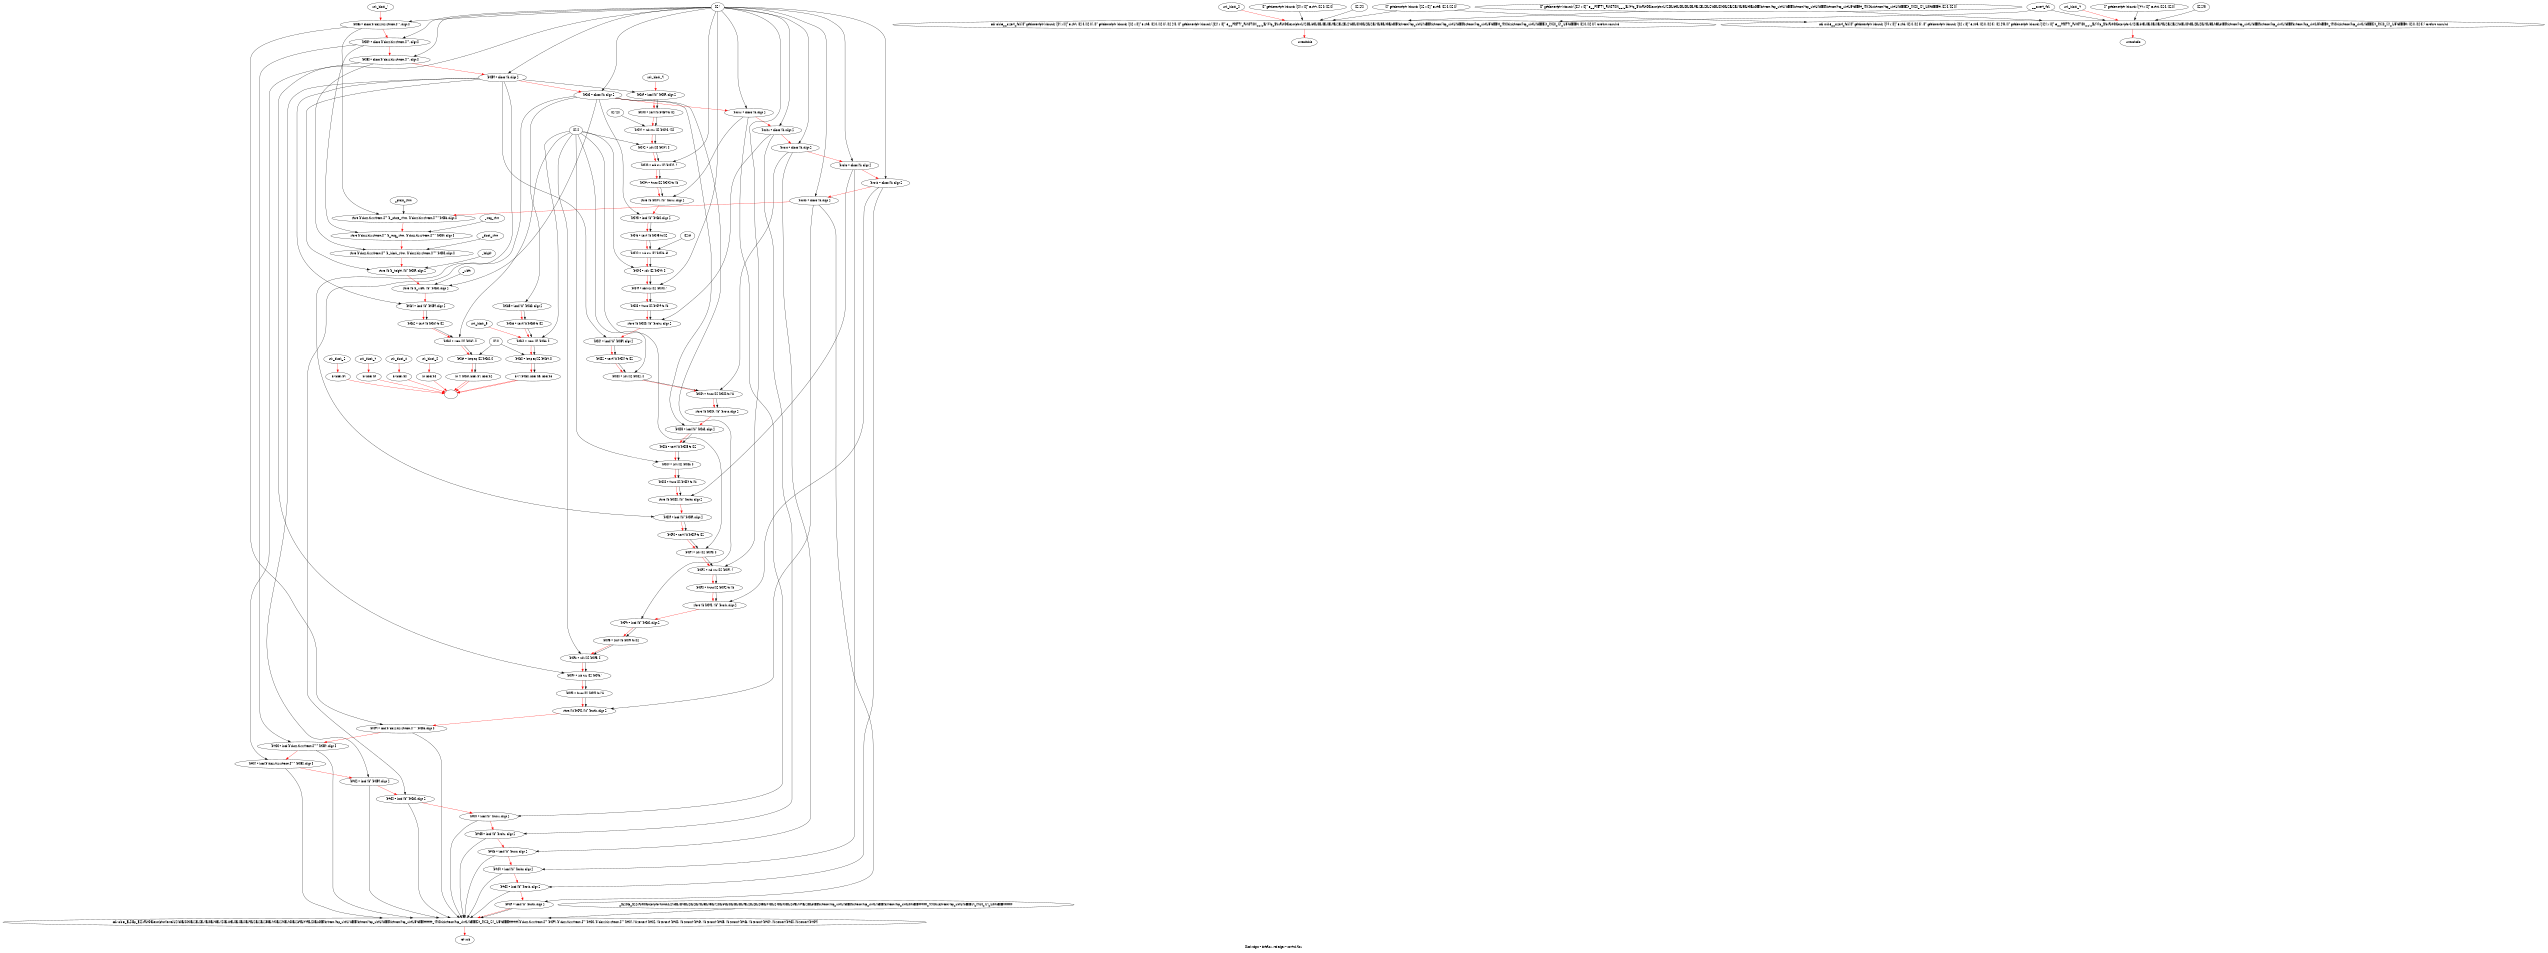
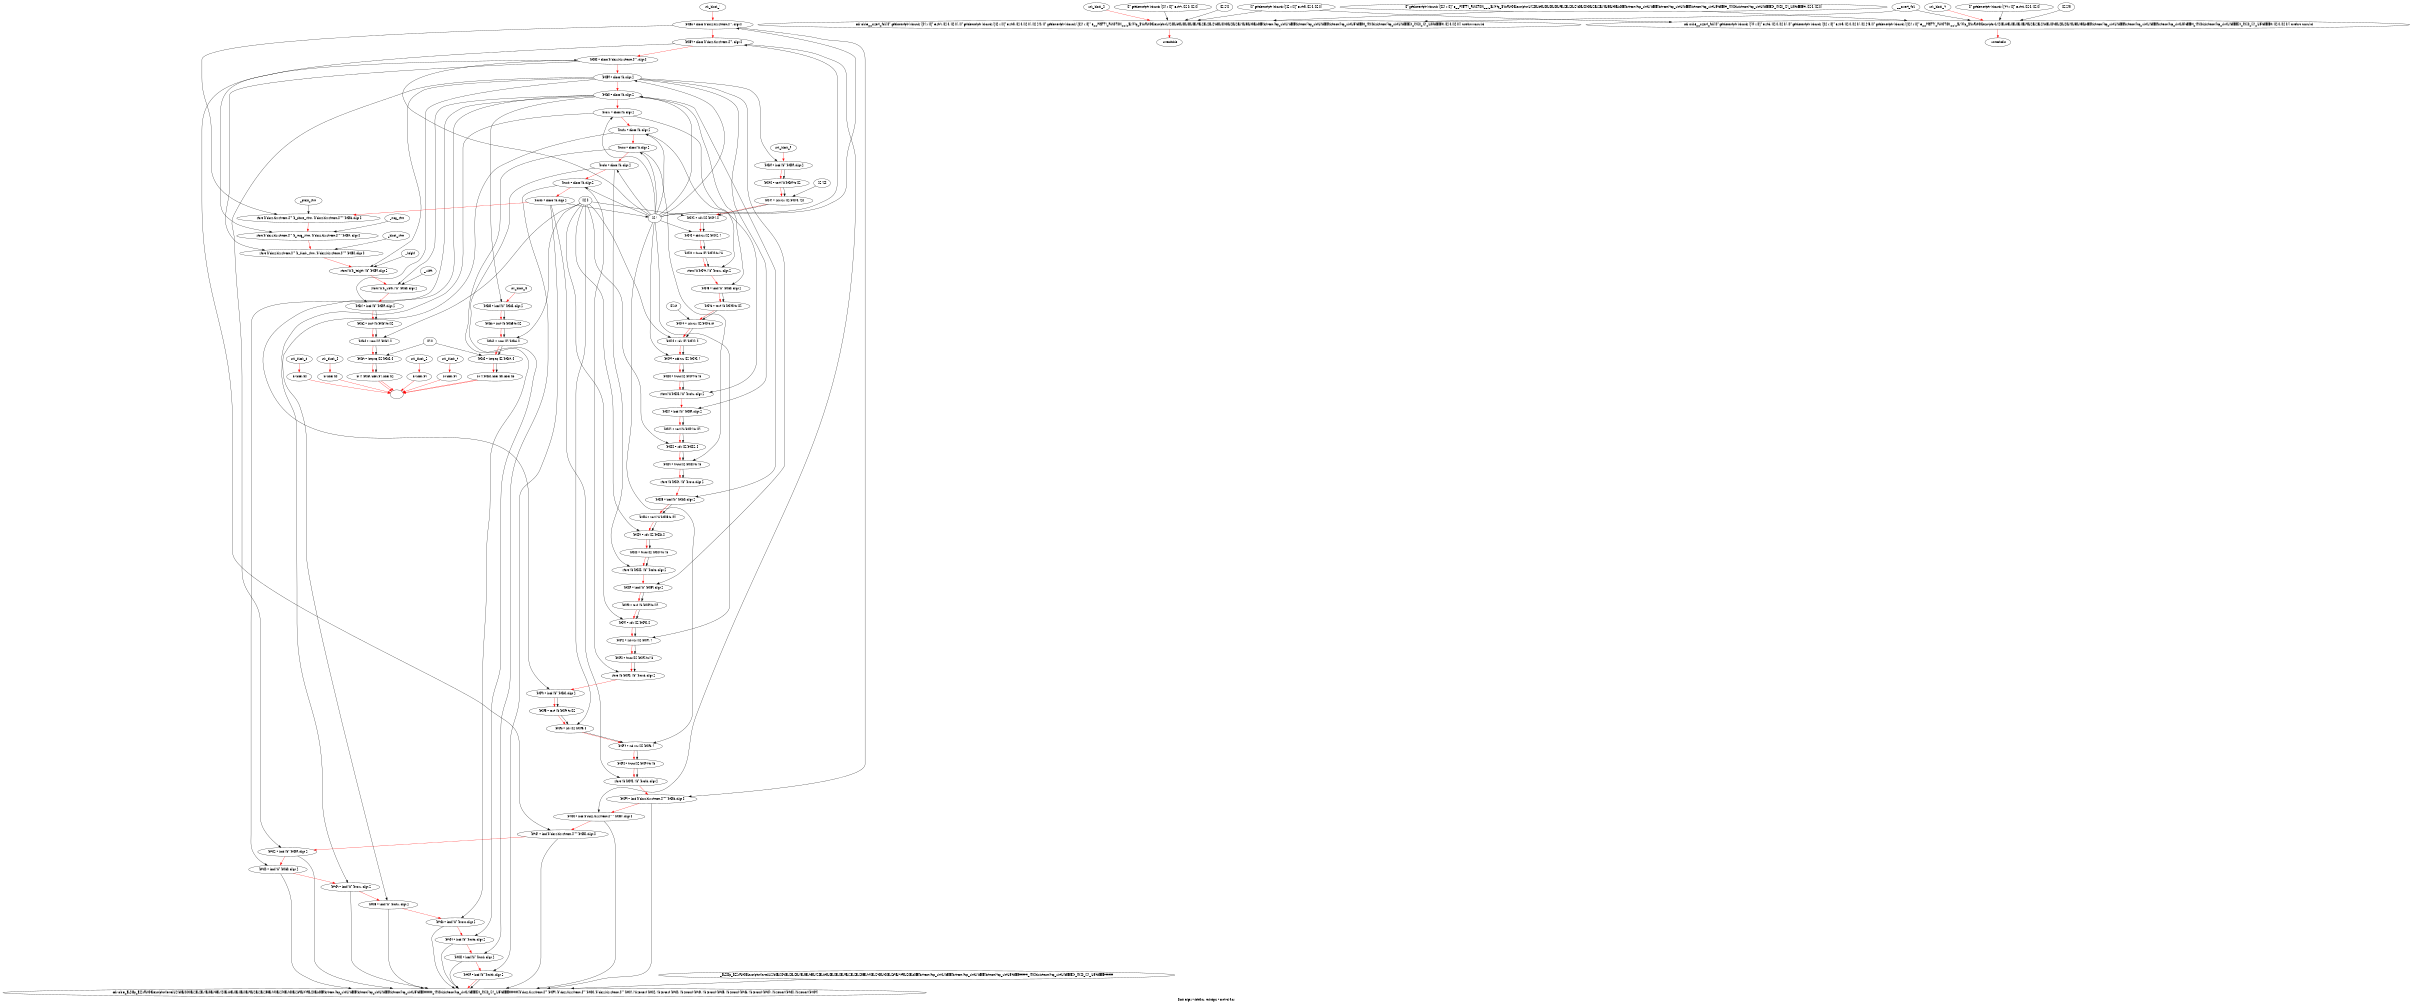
edge "i32 1" -> "%nohb = alloca i16, align 2": reversed
node "%t372 = sdiv i38 %t371, 8": label "%t372 = sdiv i38 %t371, 8" -> "%t372 = sdiv i32 %t371, 8"
edge "unk_block_5" -> "%t367 = srem i32 %t366, 8": now "unk_block_5" -> "%t365 = load i16* %t360, align 2"
node "ret void": removed
